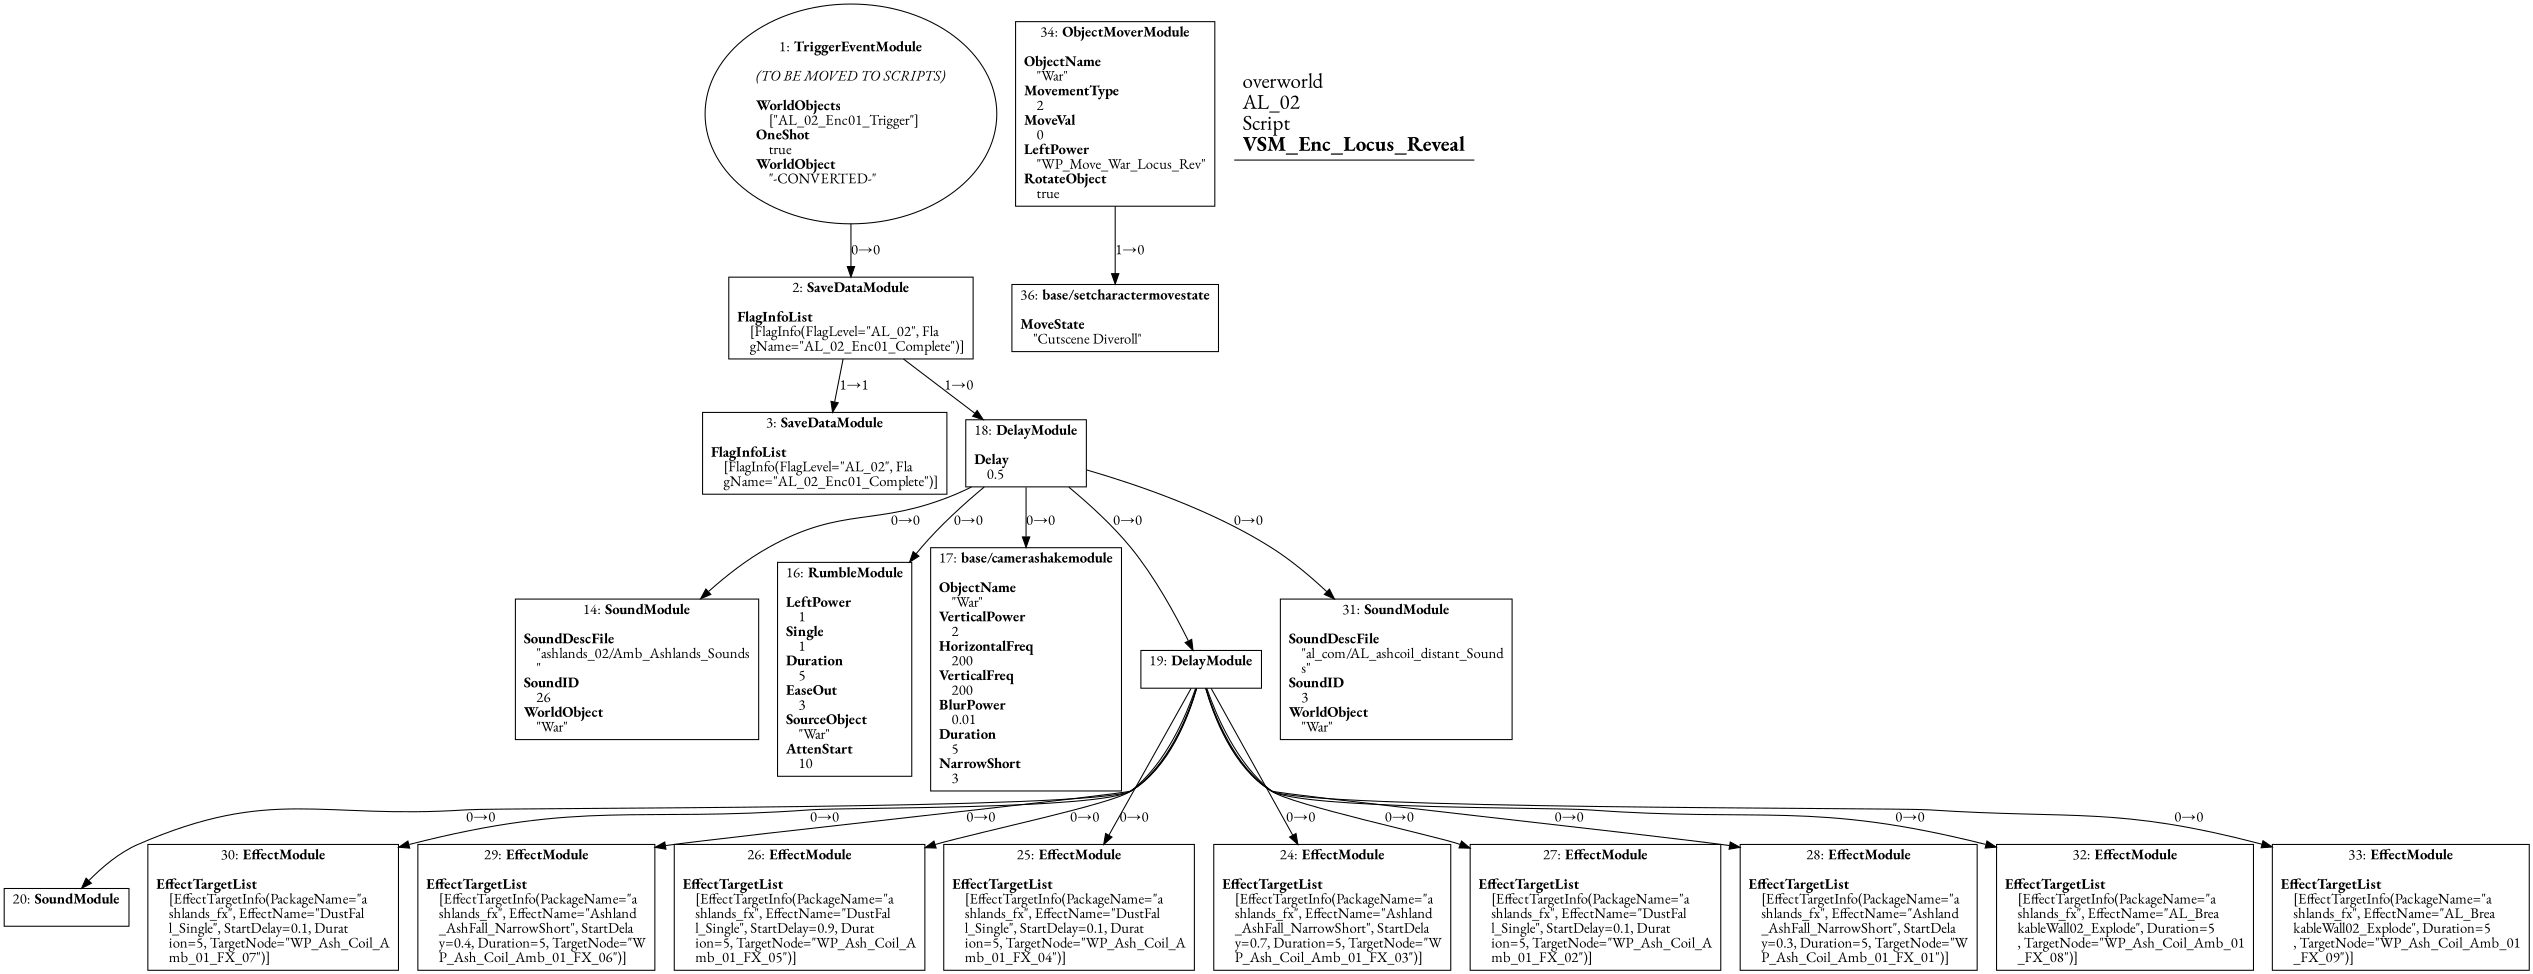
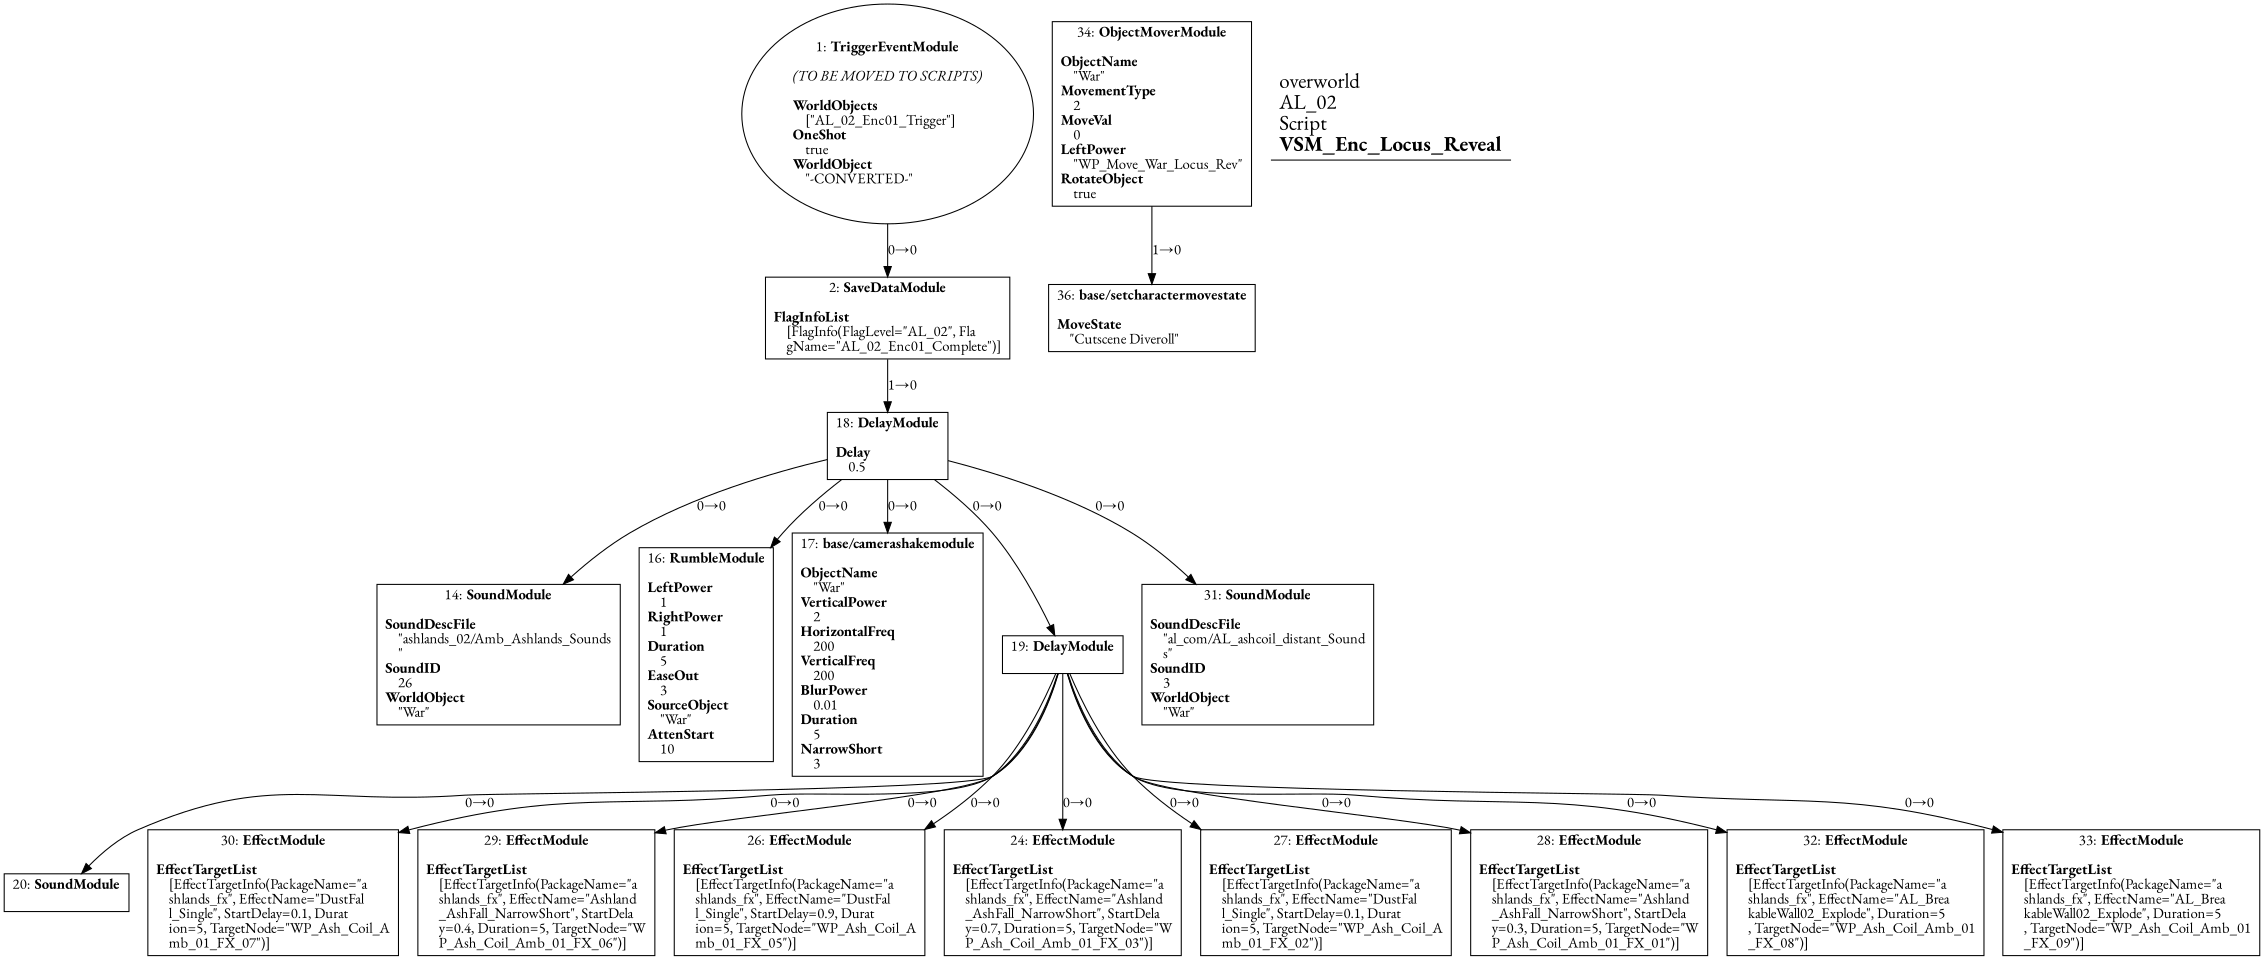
node "3:": removed
node "16:": text "Single" -> "RightPower"
node "25:": removed
